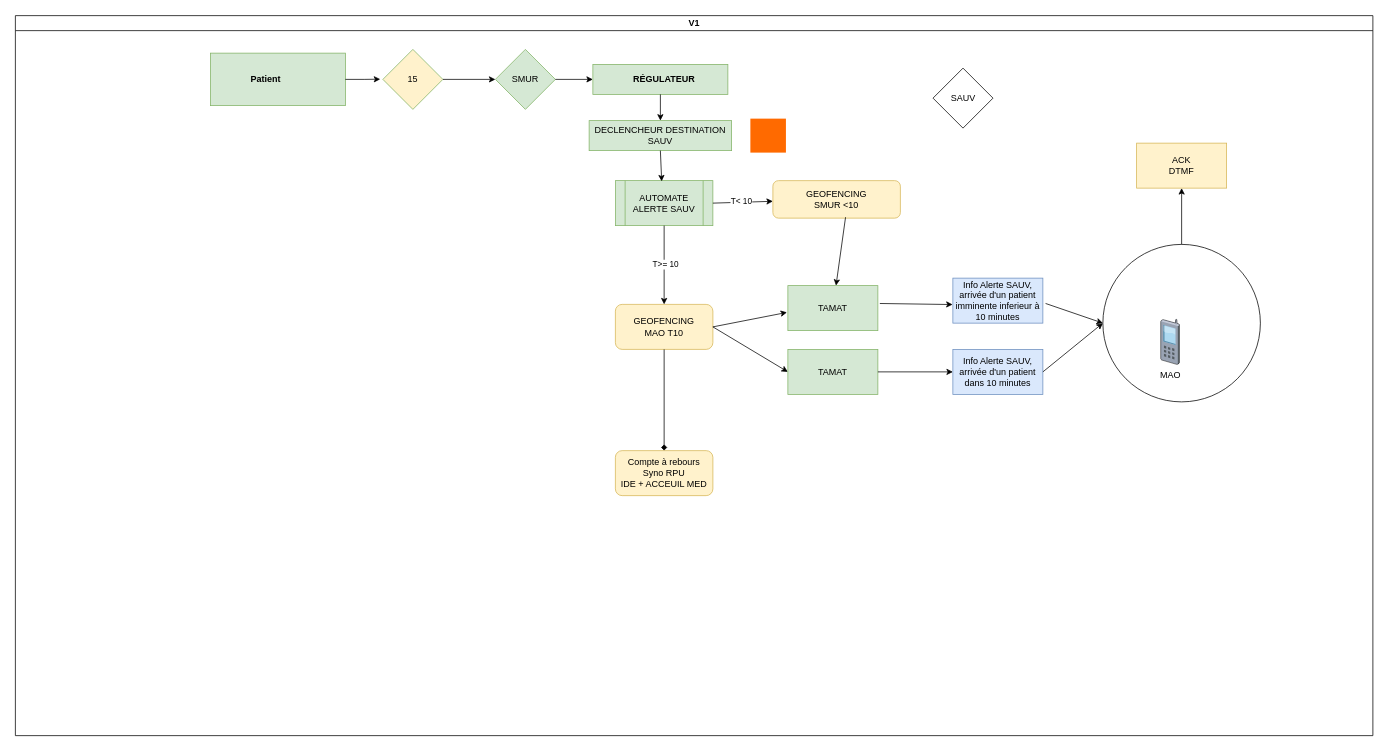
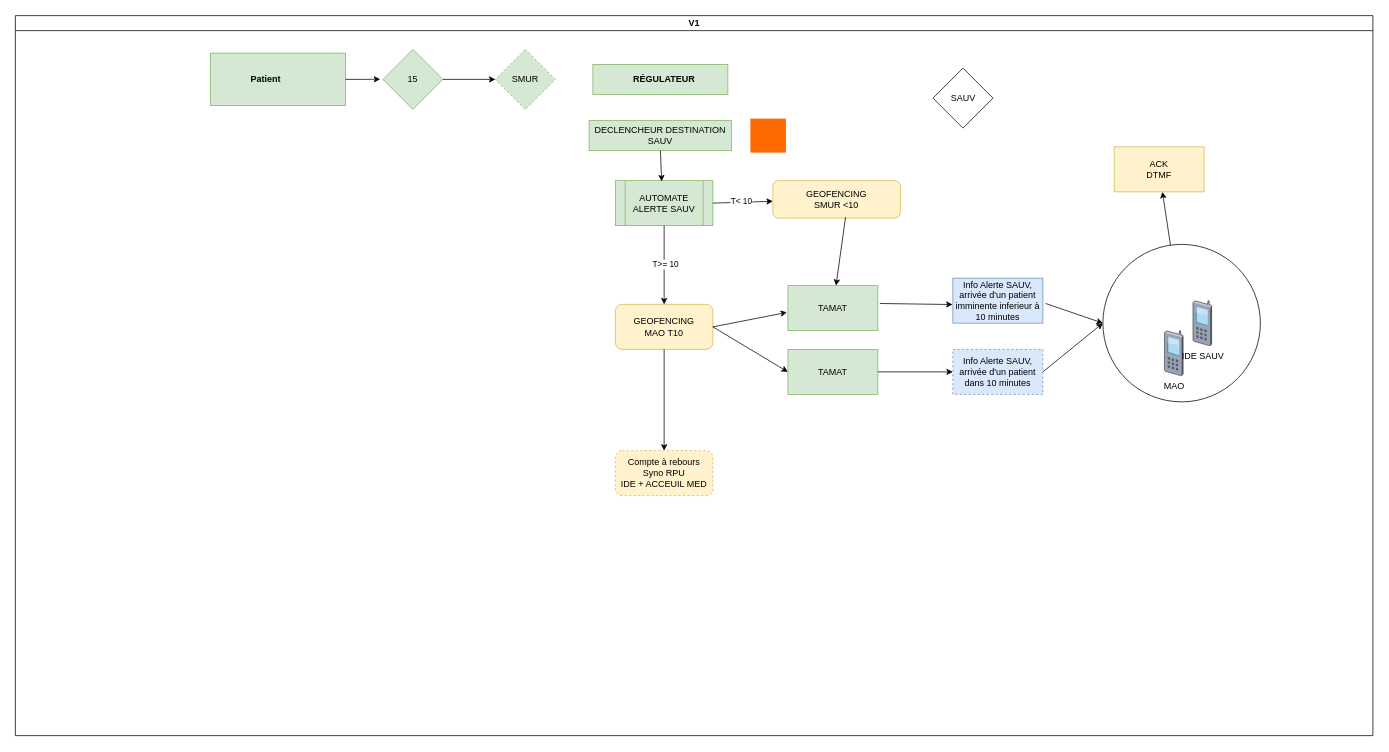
node "15": fillcolor #fff2cc -> #d5e8d4
node "SMUR": style solid -> dashed
edge "SMUR" -> "RÉGULATEUR": removed
edge "RÉGULATEUR" -> "DECLENCHEUR DESTINATION SAUV": removed
node "ACK DTMF": moved (1182, 165) -> (1159, 169)
node "IDE SAUV": added
node "MAO": moved (1170, 342) -> (1174, 353)
node "Info Alerte SAUV, arrivée d'un patient dans 10 minutes": style solid -> dashed
edge "GEOFENCING MAO T10" -> "Compte à rebours Syno RPU IDE + ACCEUIL MED": arrowhead diamond -> classic
node "Compte à rebours Syno RPU IDE + ACCEUIL MED": style solid -> dashed
